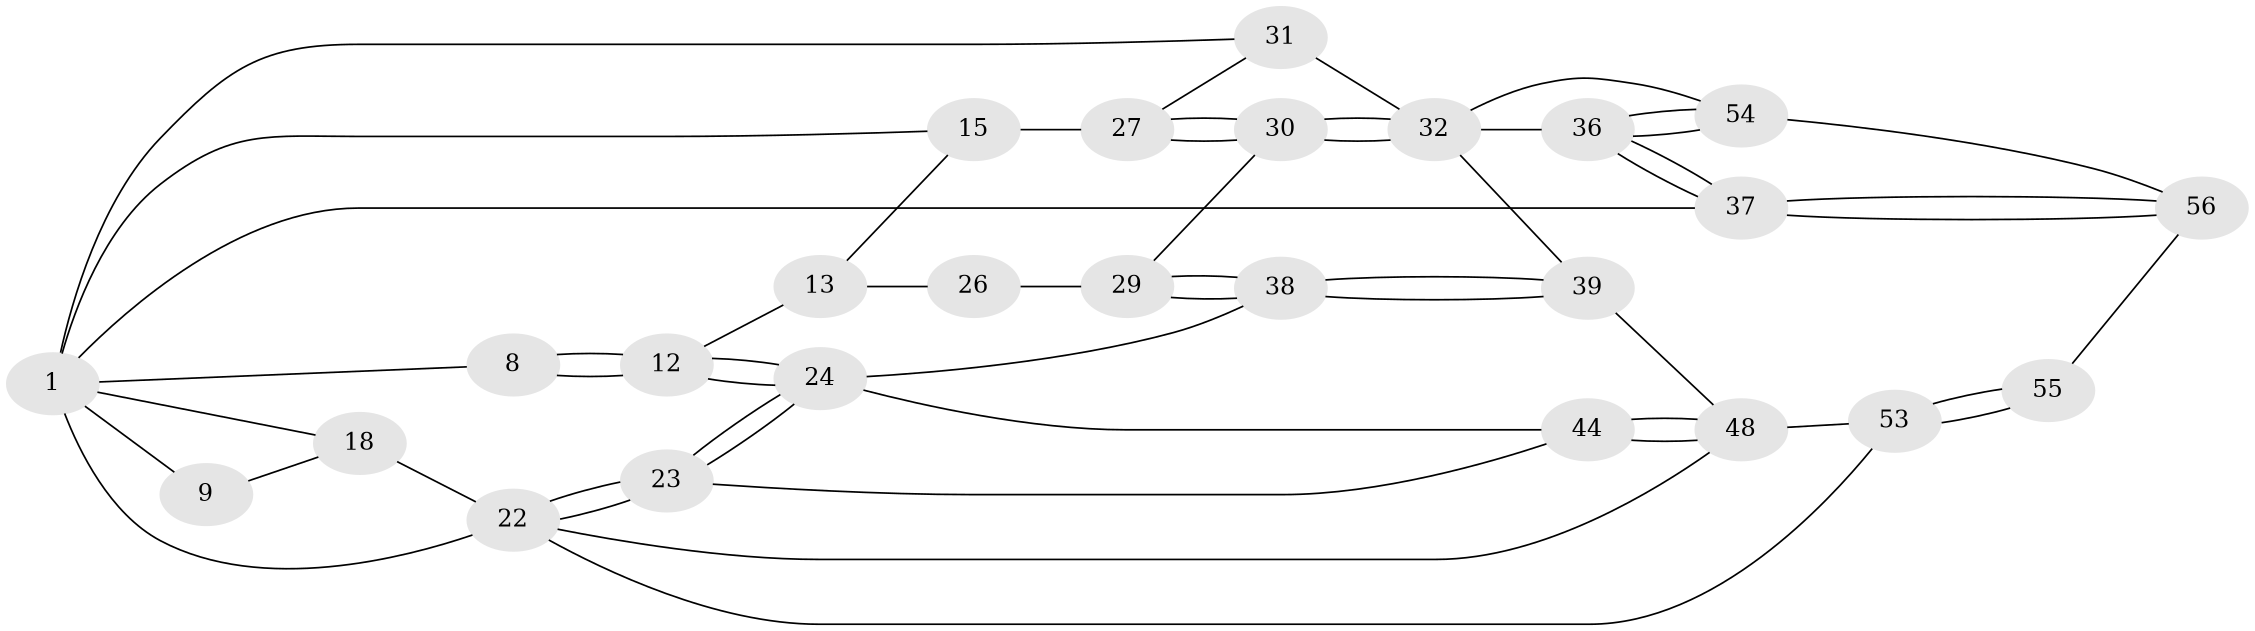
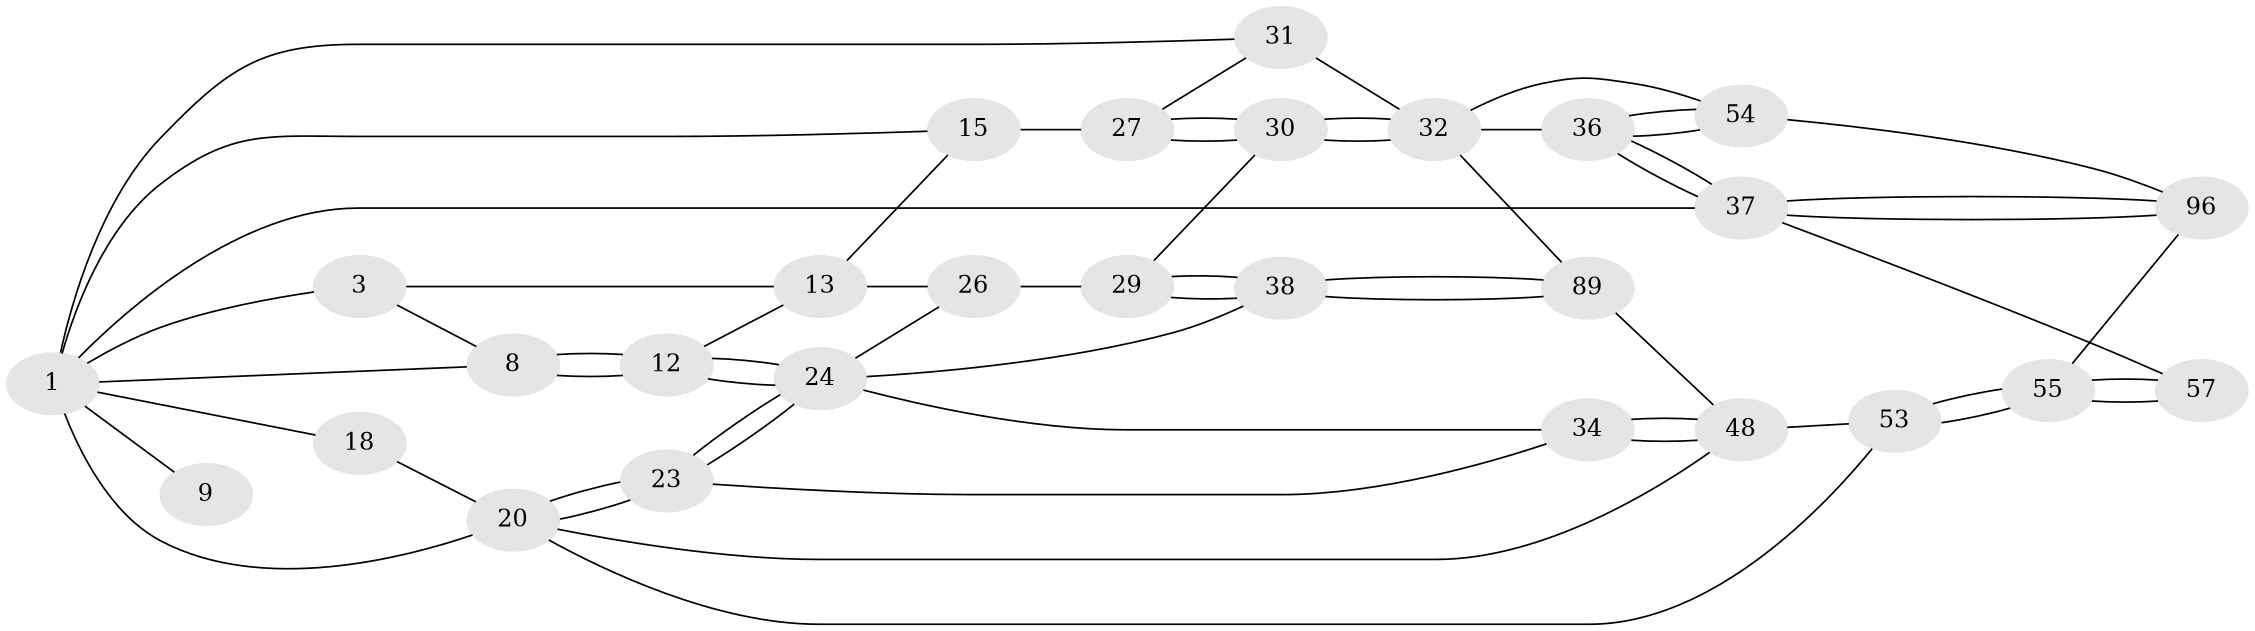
node "56": label "56" -> "96"
node "3": added
node "39": label "39" -> "89"
edge "26" -- "24": added
node "57": added
node "44": label "44" -> "34"
edge "18" -- "9": removed
node "22": label "22" -> "20"
